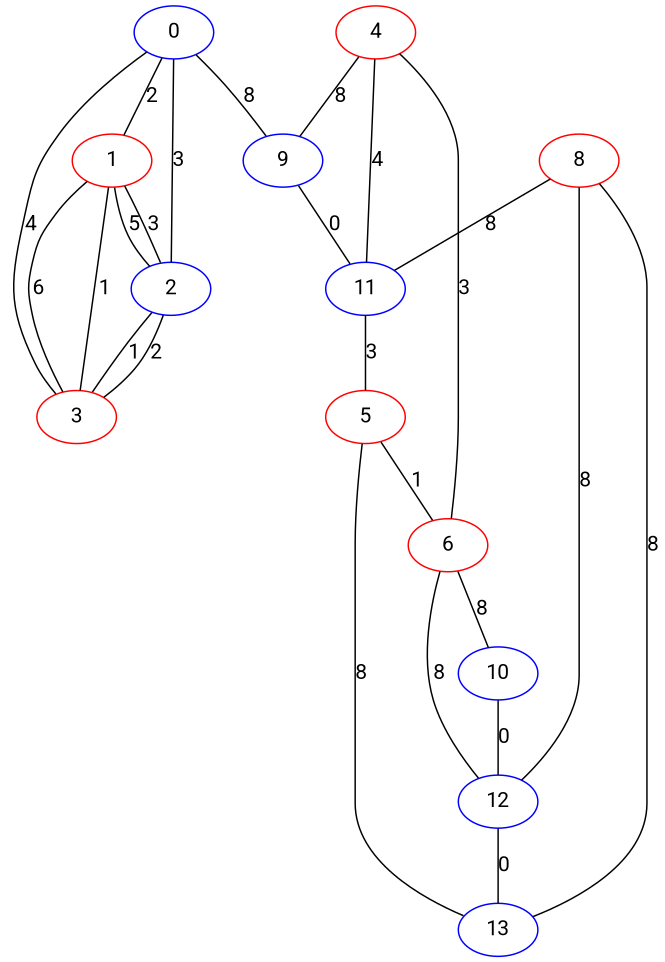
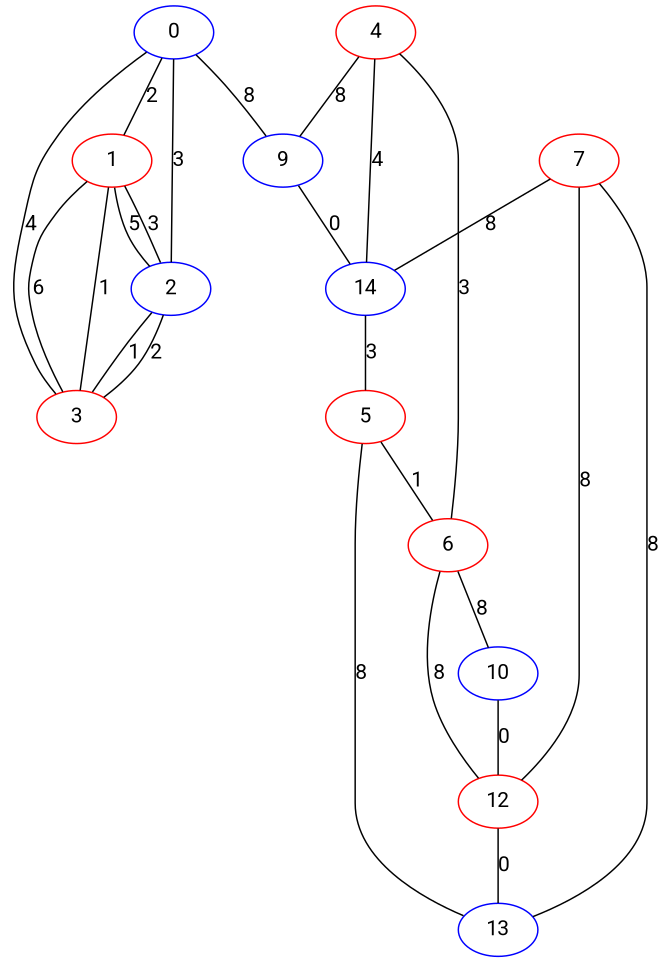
node "8": label "8" -> "7"
node "11": label "11" -> "14"
node "12": color blue -> red
